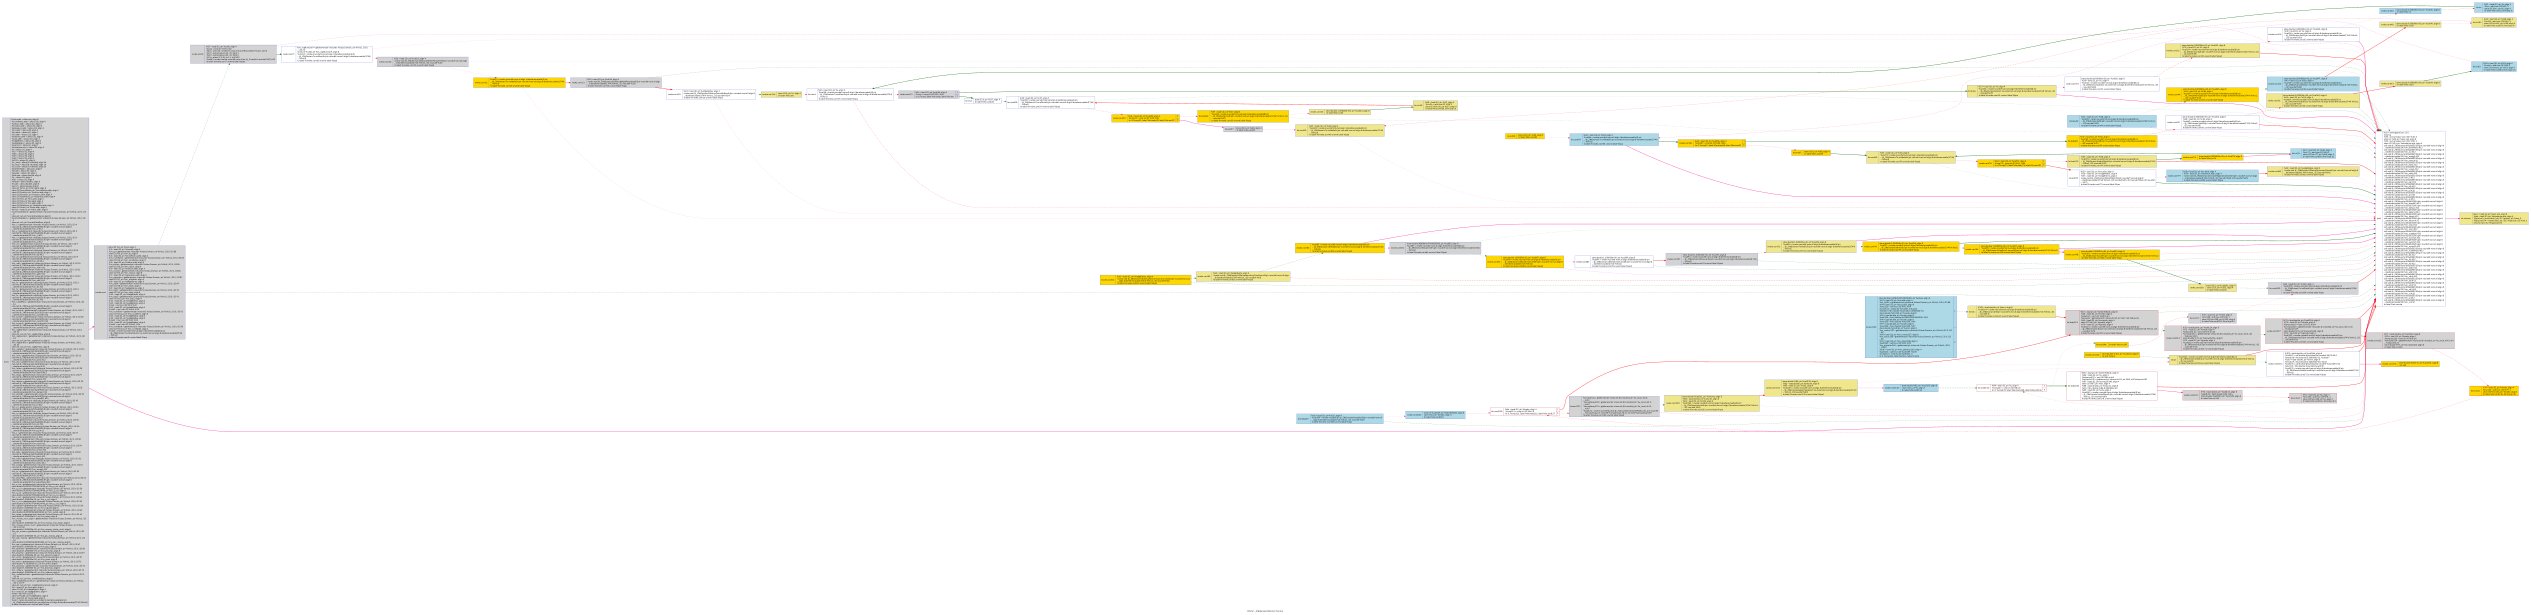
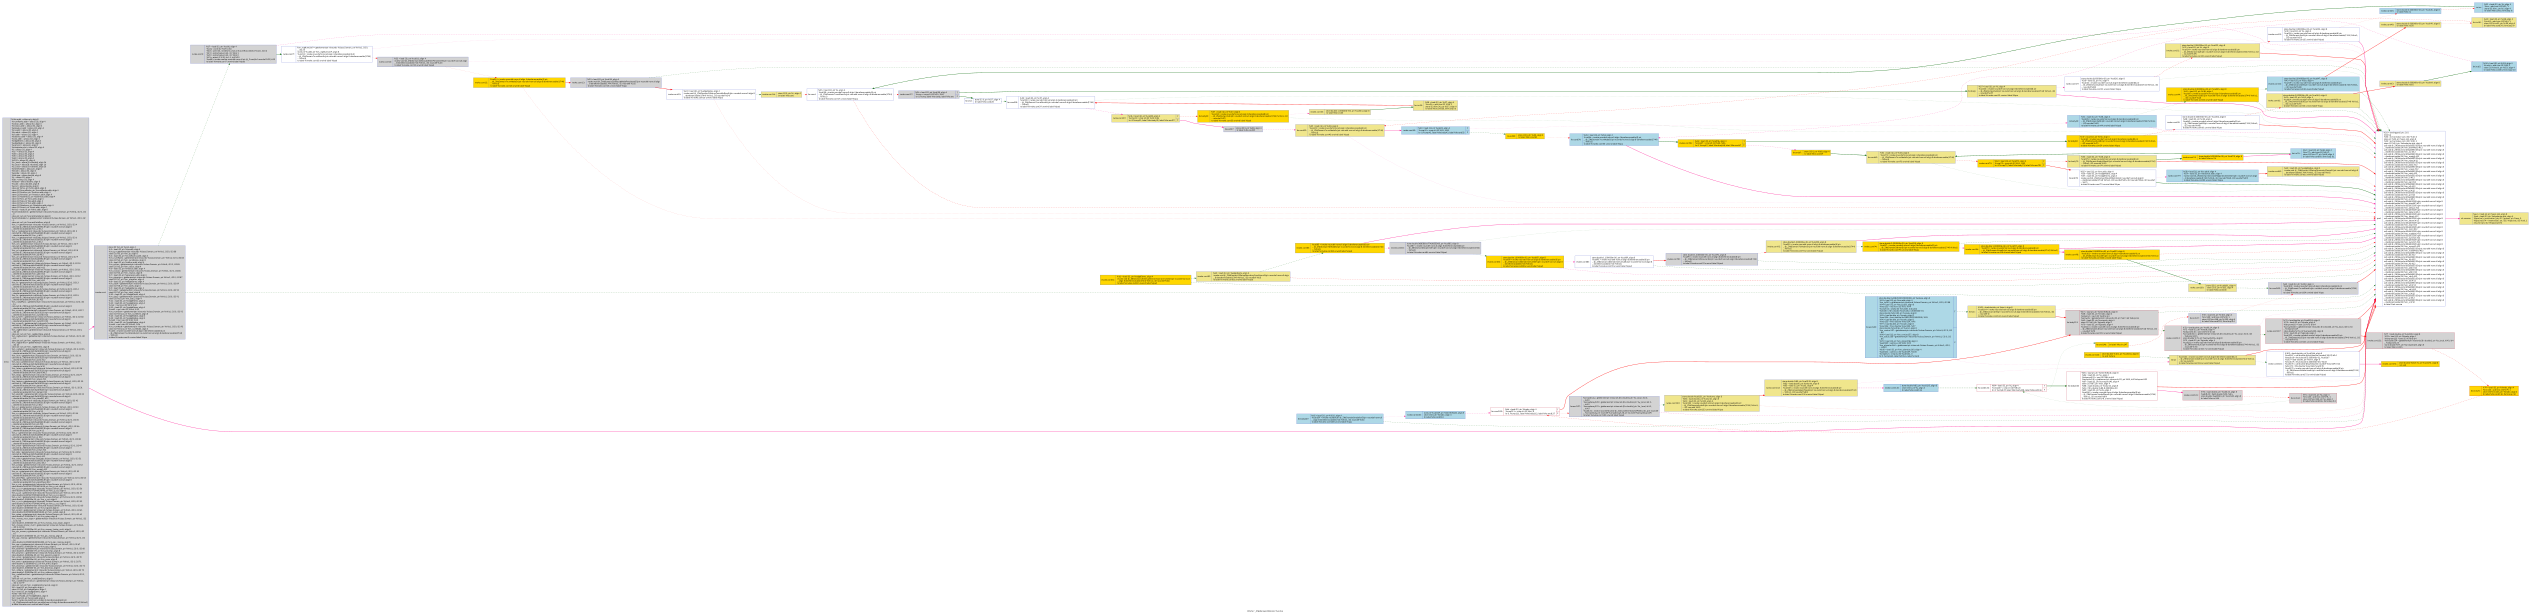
node "invoke.cont29:": fillcolor gold -> khaki
node "invoke.cont40:": added
edge "invoke.cont94:" -> "lpad:": style bold -> dashed
